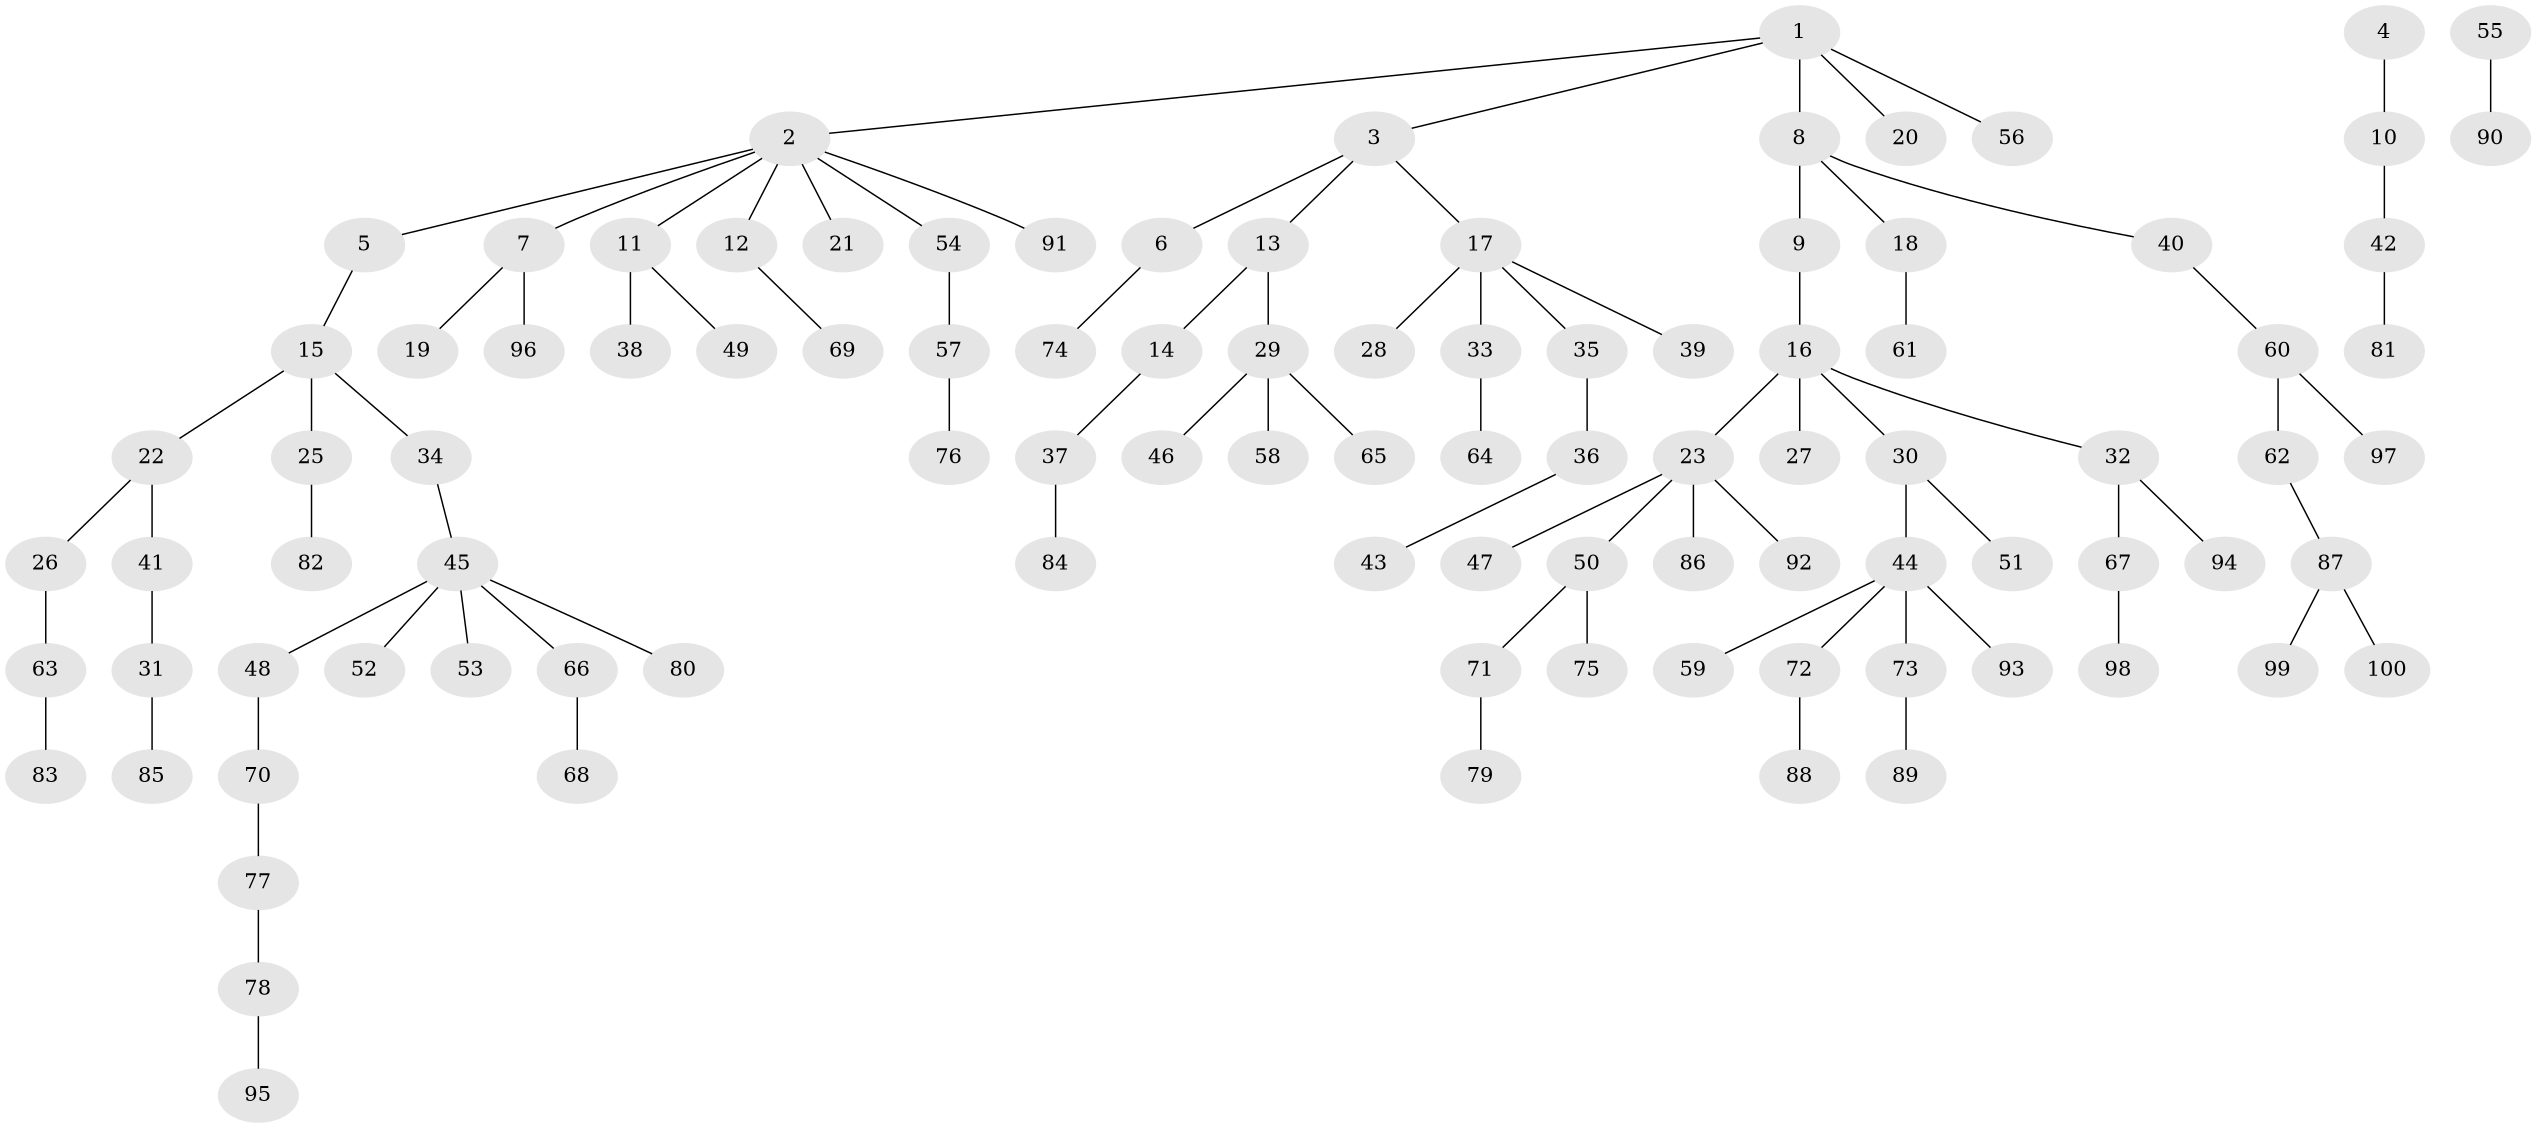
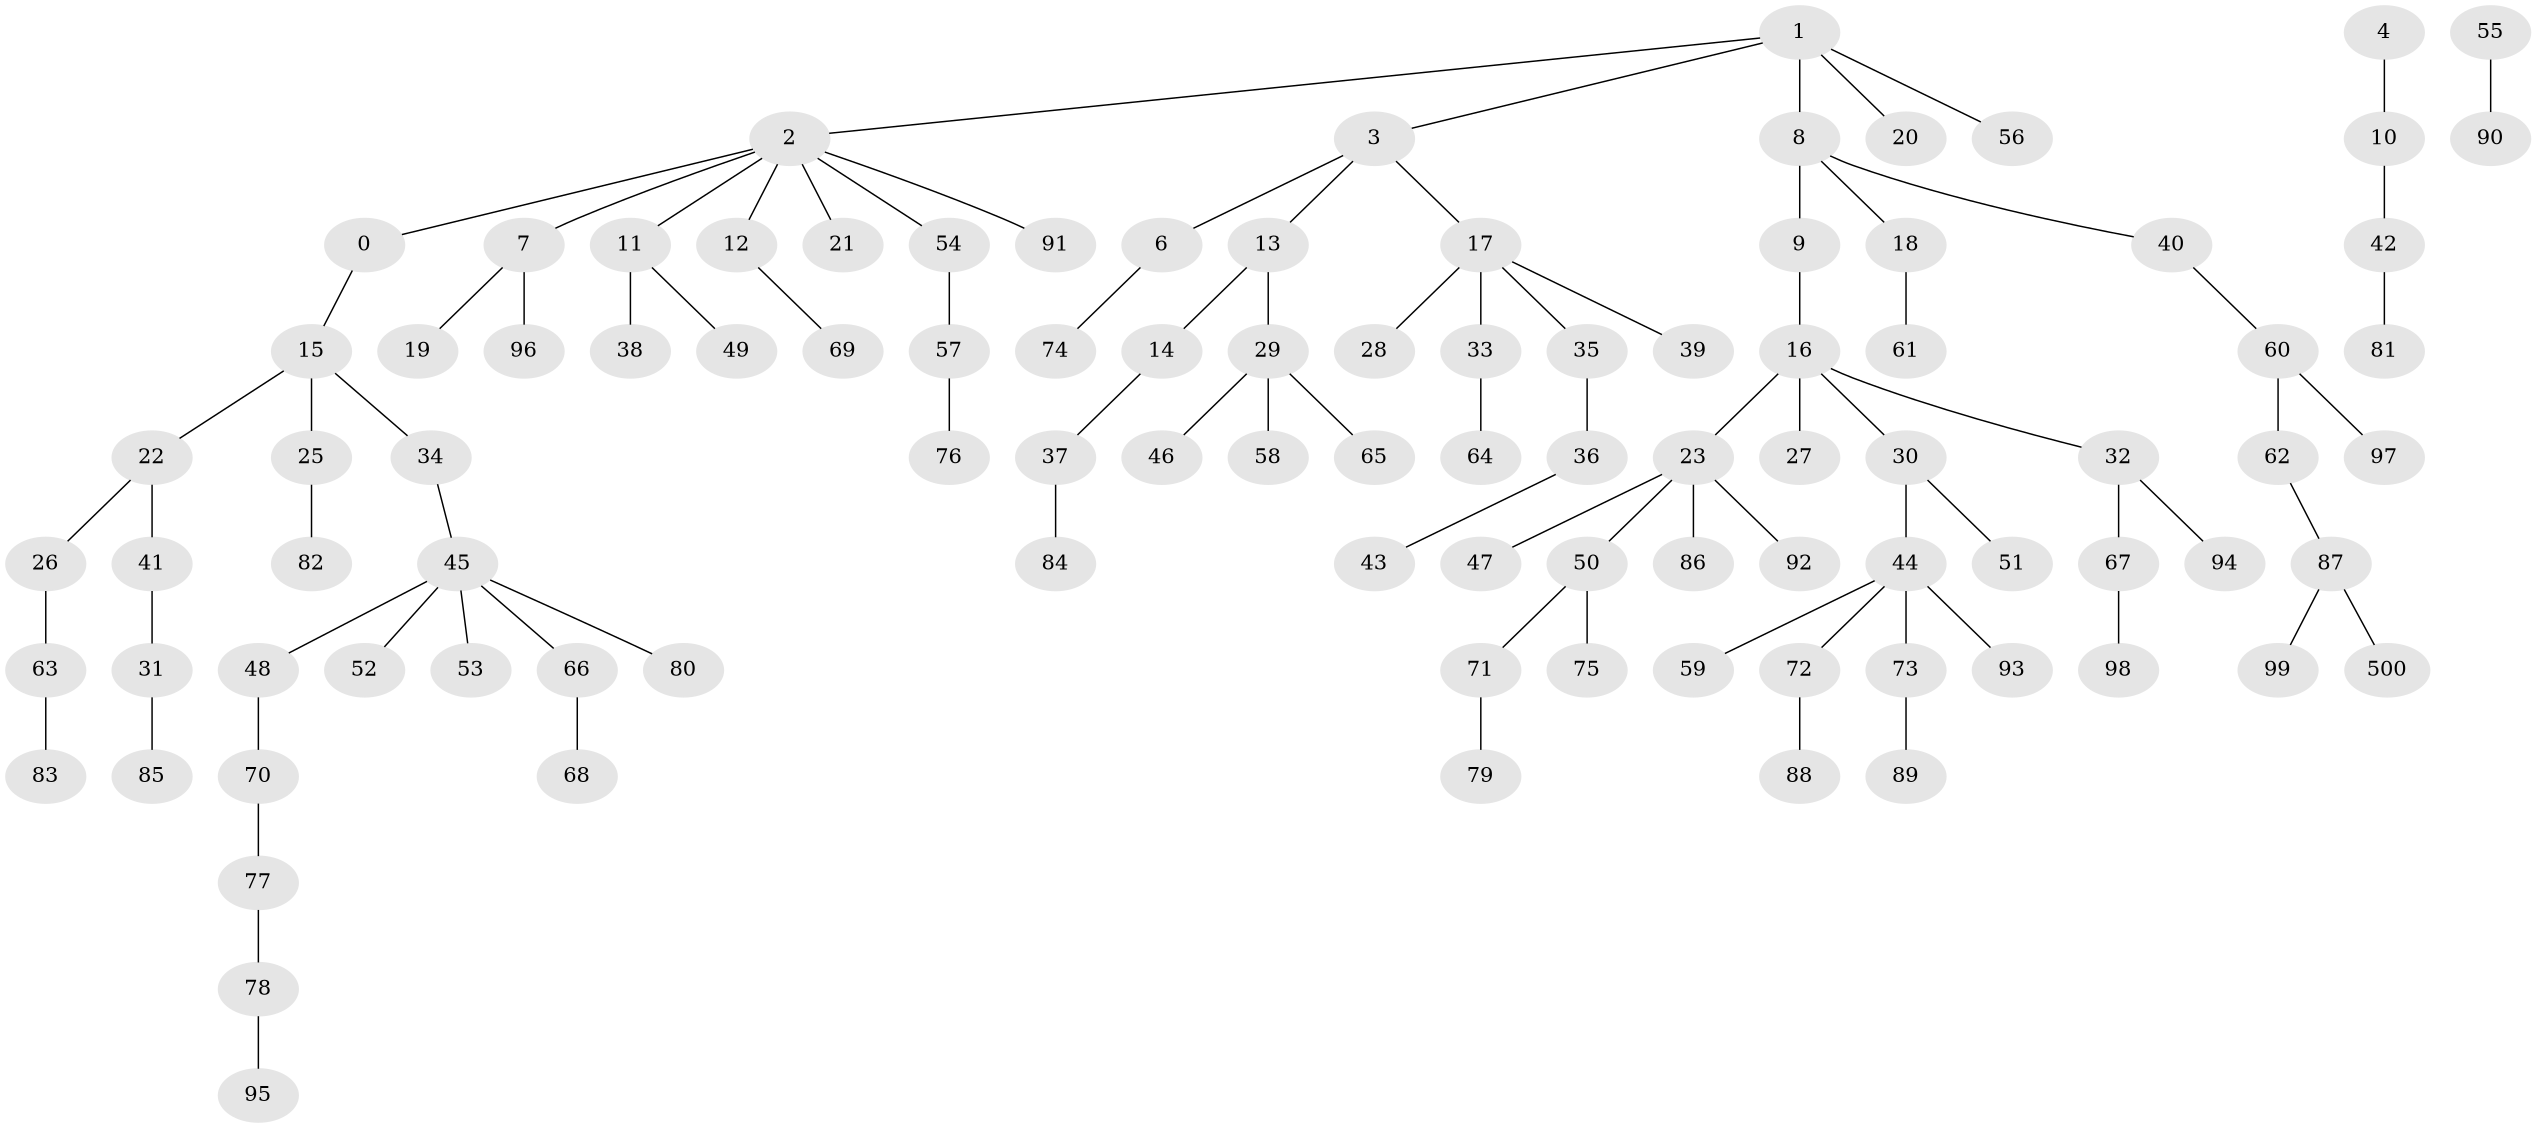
node "5": label "5" -> "0"
node "100": label "100" -> "500"
